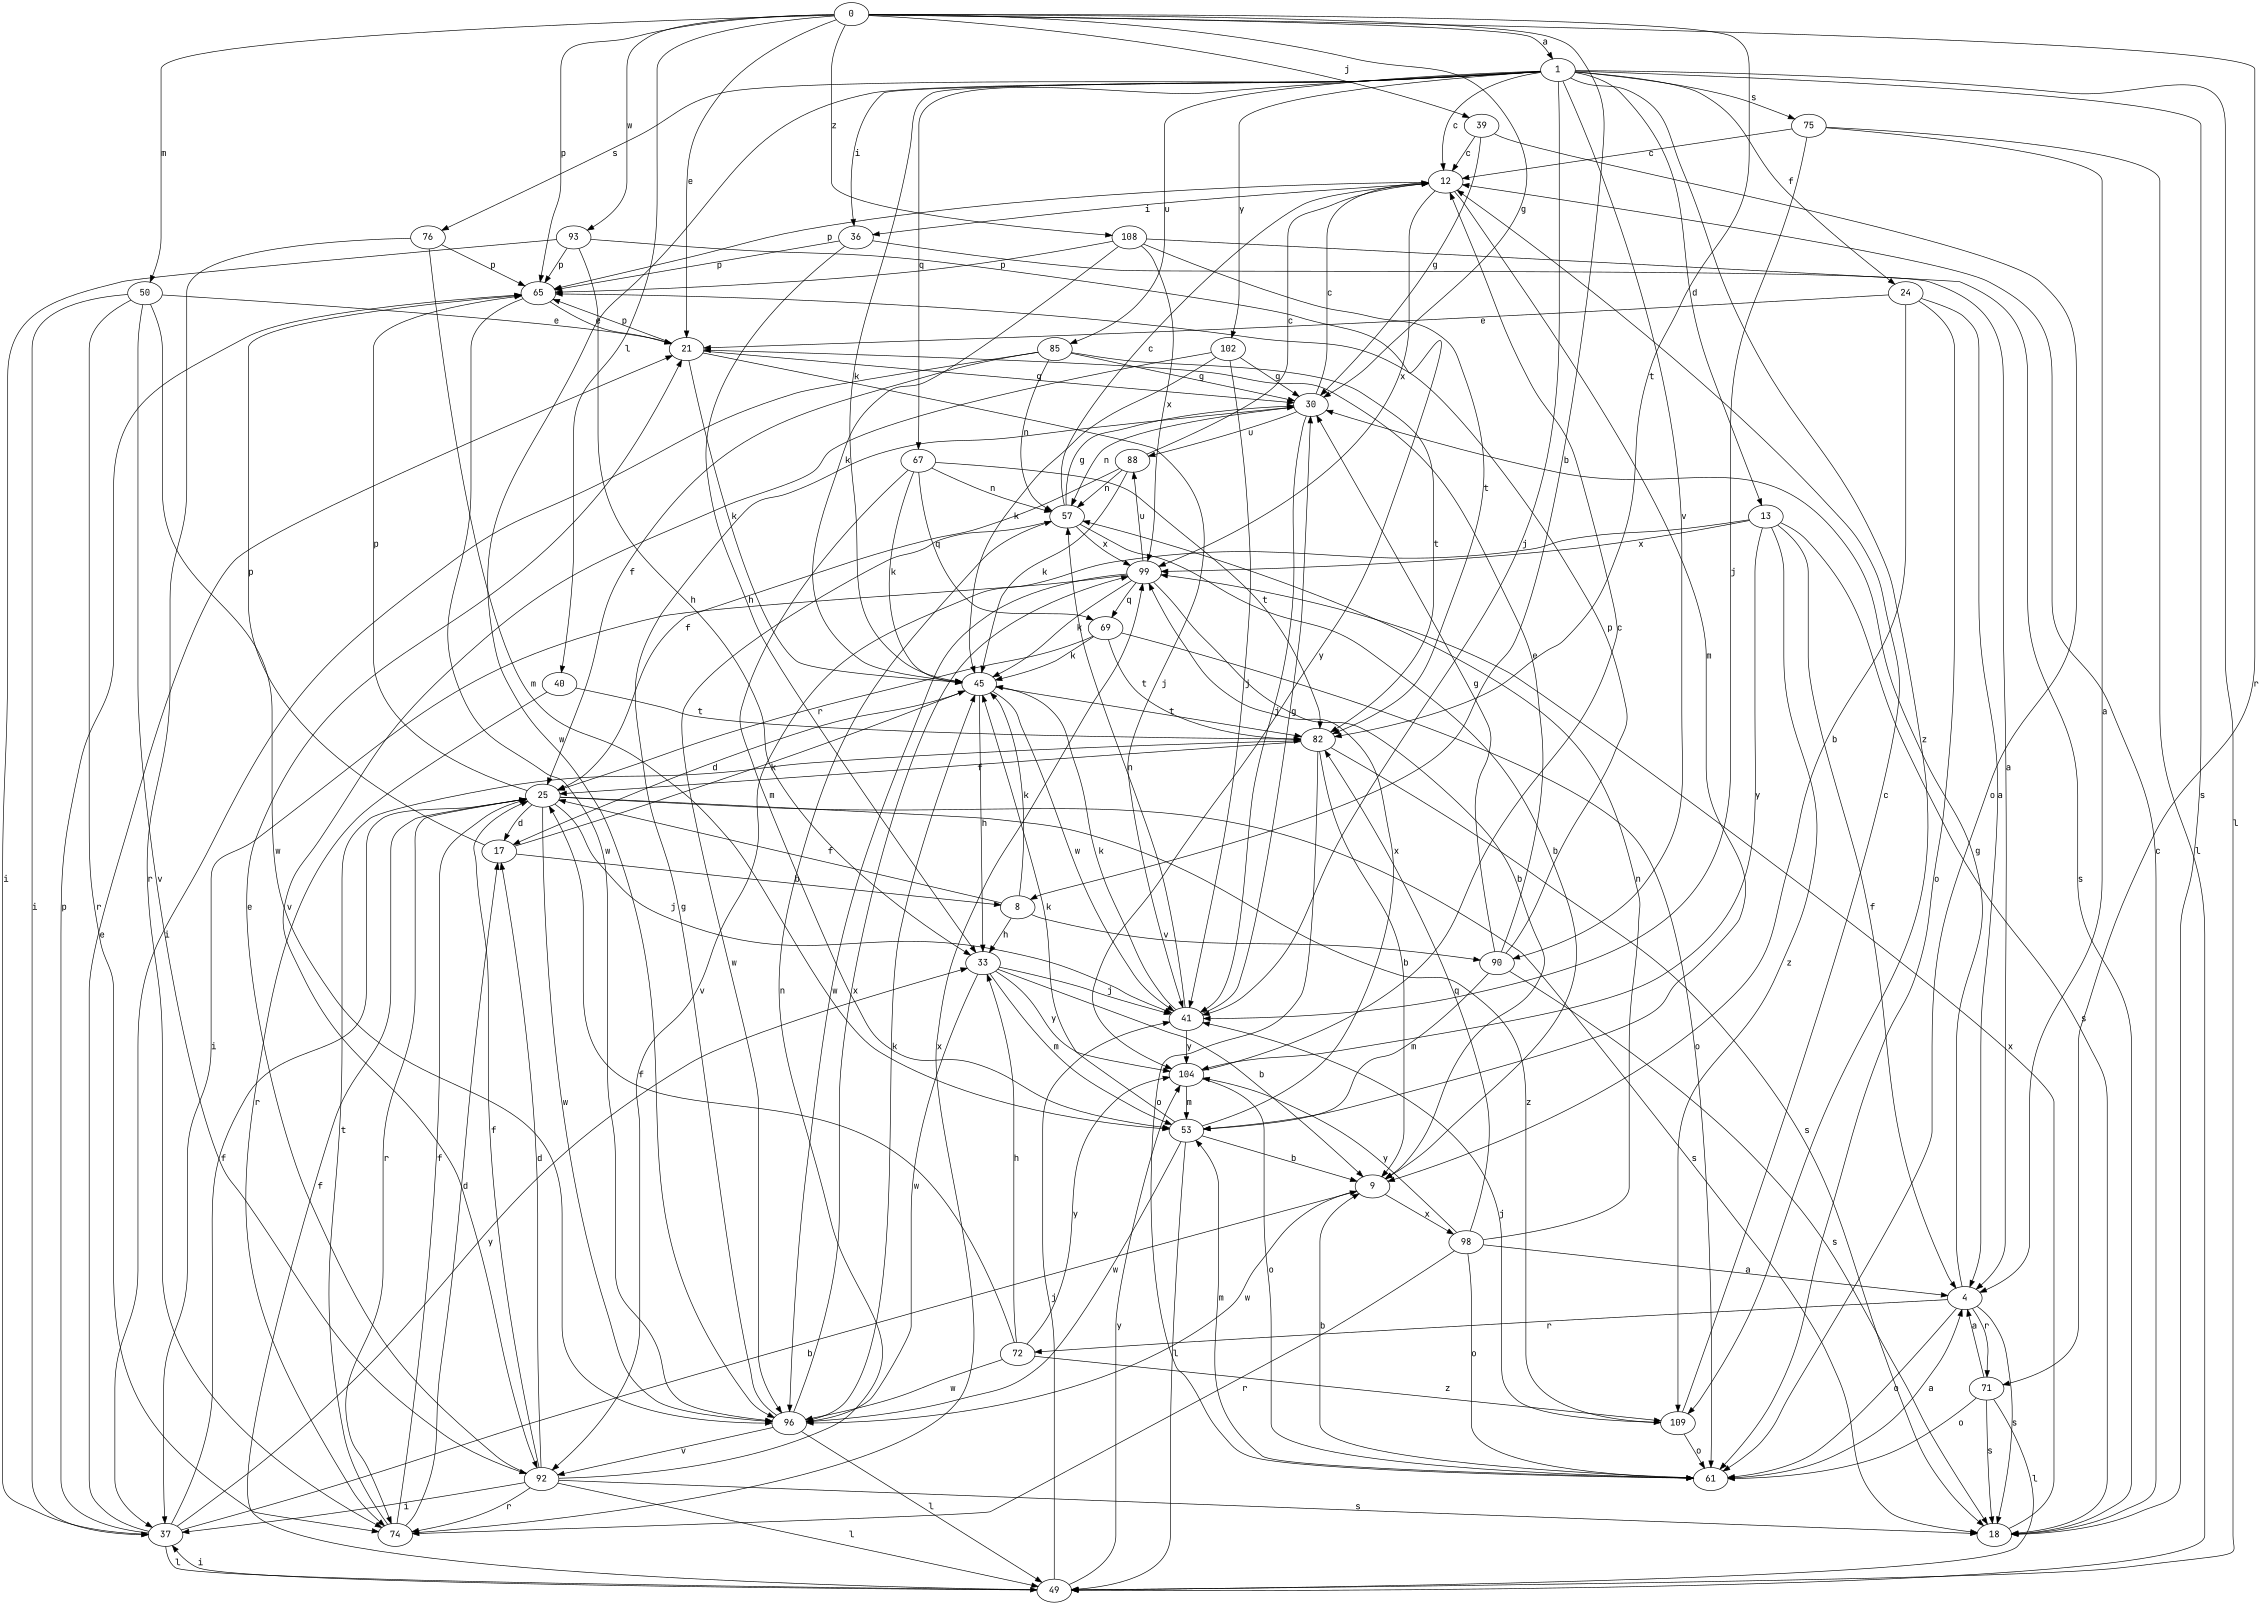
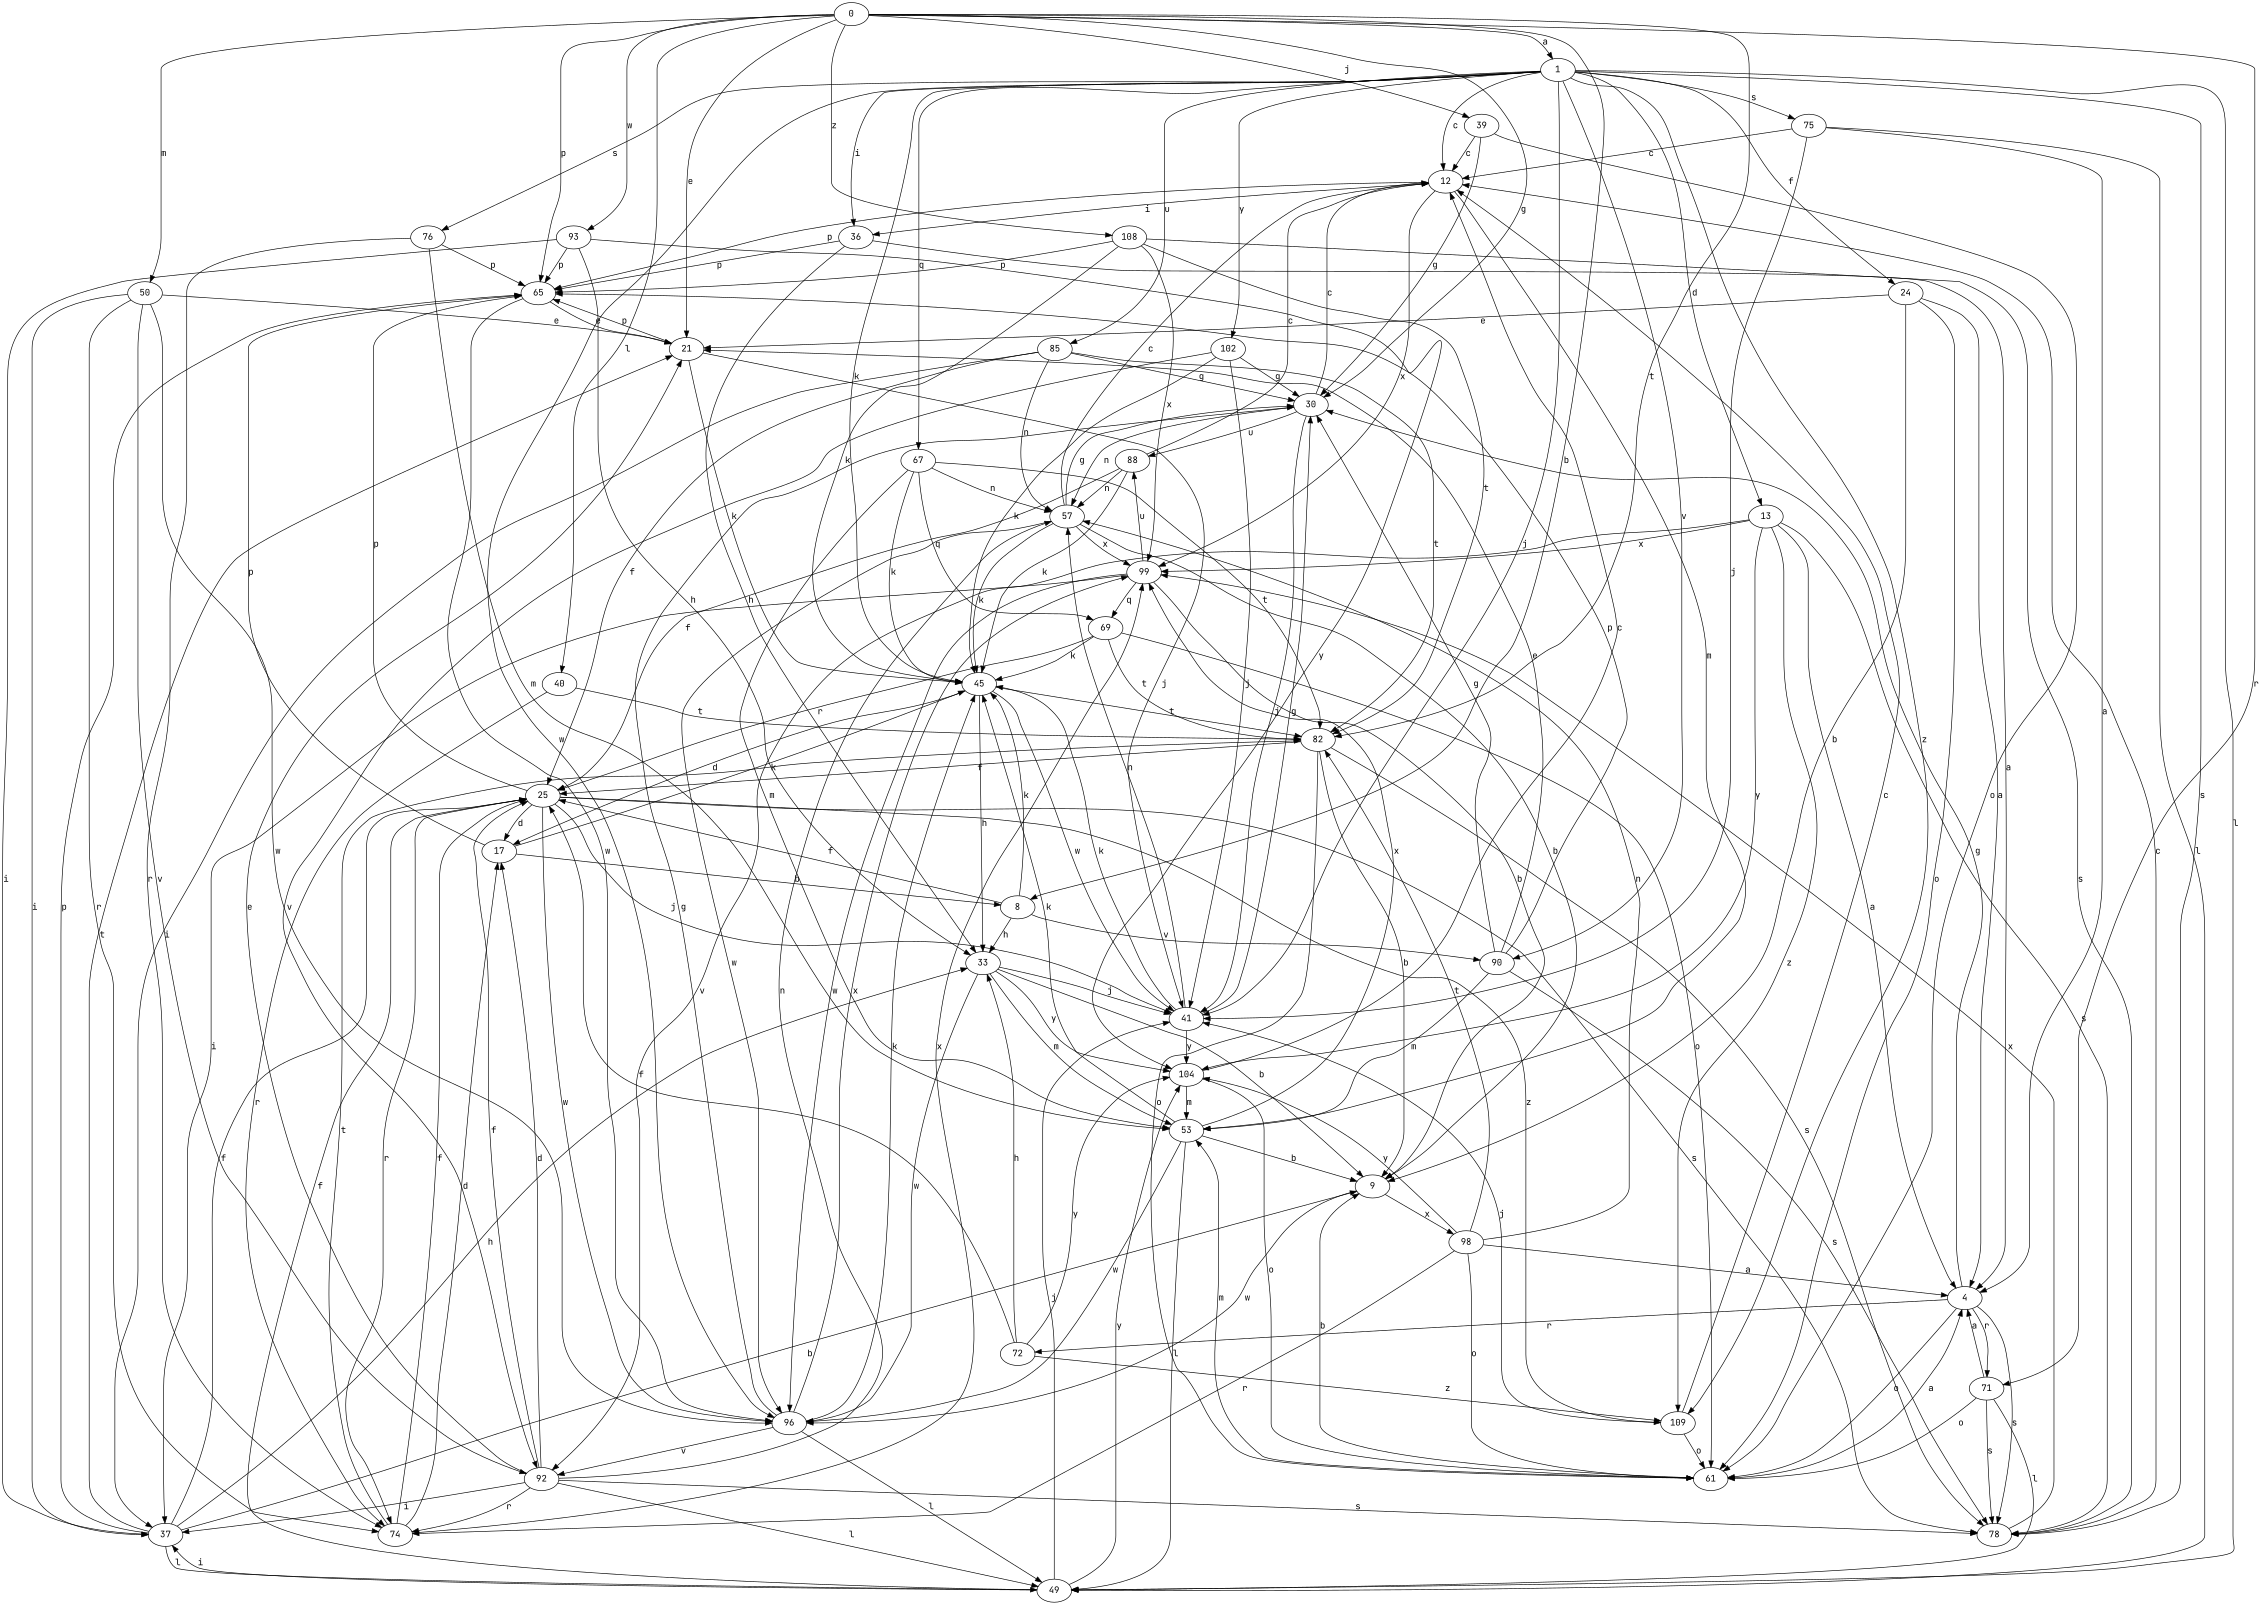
edge "21" -> "30": removed, label "g"
edge "99" -> "45": now "57" -> "45"
edge "13" -> "4": label "f" -> "a"
edge "37" -> "21": label "e" -> "t"
edge "98" -> "82": label "q" -> "t"
edge "37" -> "33": label "y" -> "h"
edge "72" -> "96": removed, label "w"
node "18": label "18" -> "78"
